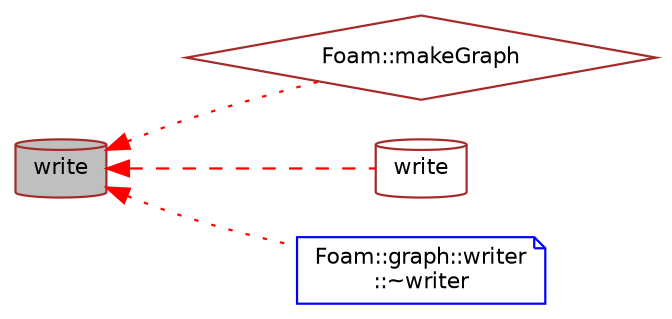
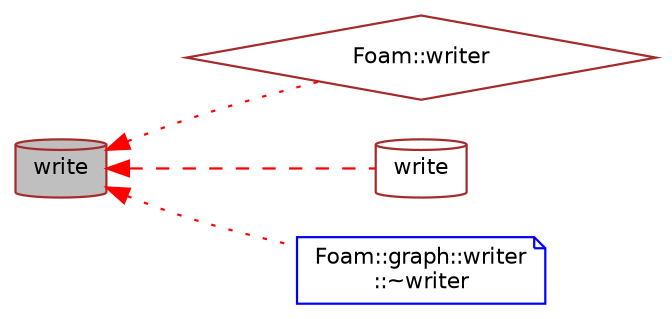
node "Foam::makeGraph": label "Foam::makeGraph" -> "Foam::writer"
